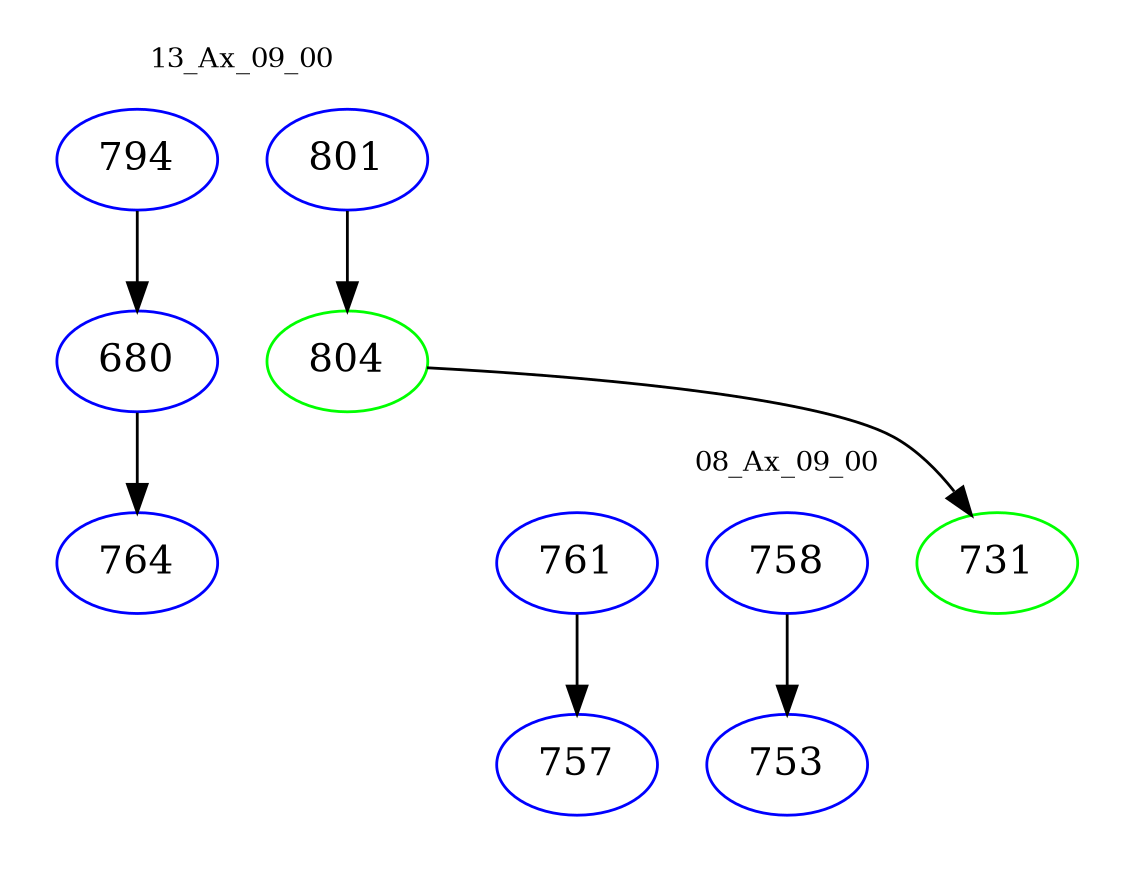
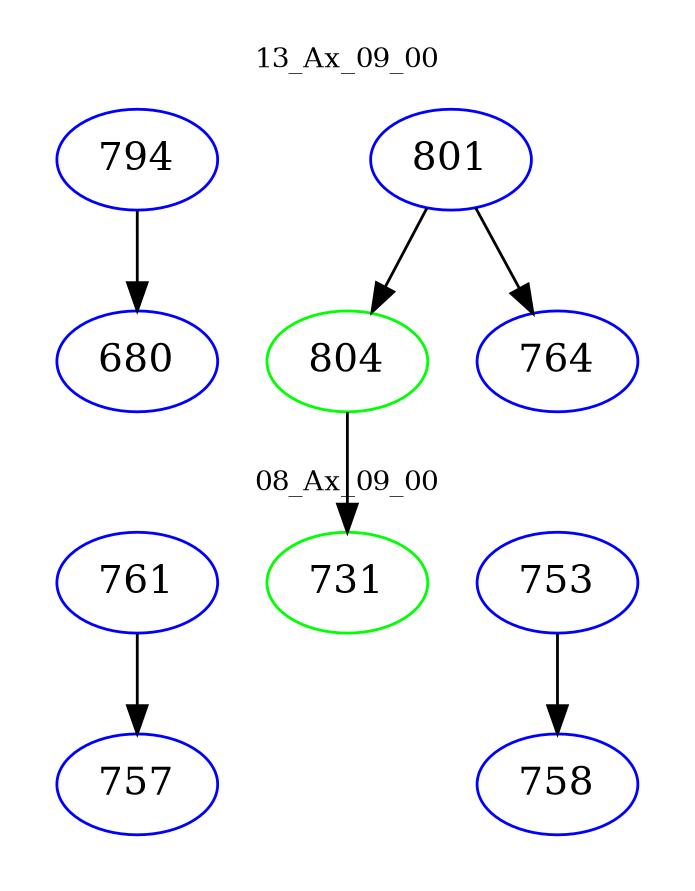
edge "680" -> "764": now "801" -> "764"
edge "758" -> "753": reversed
